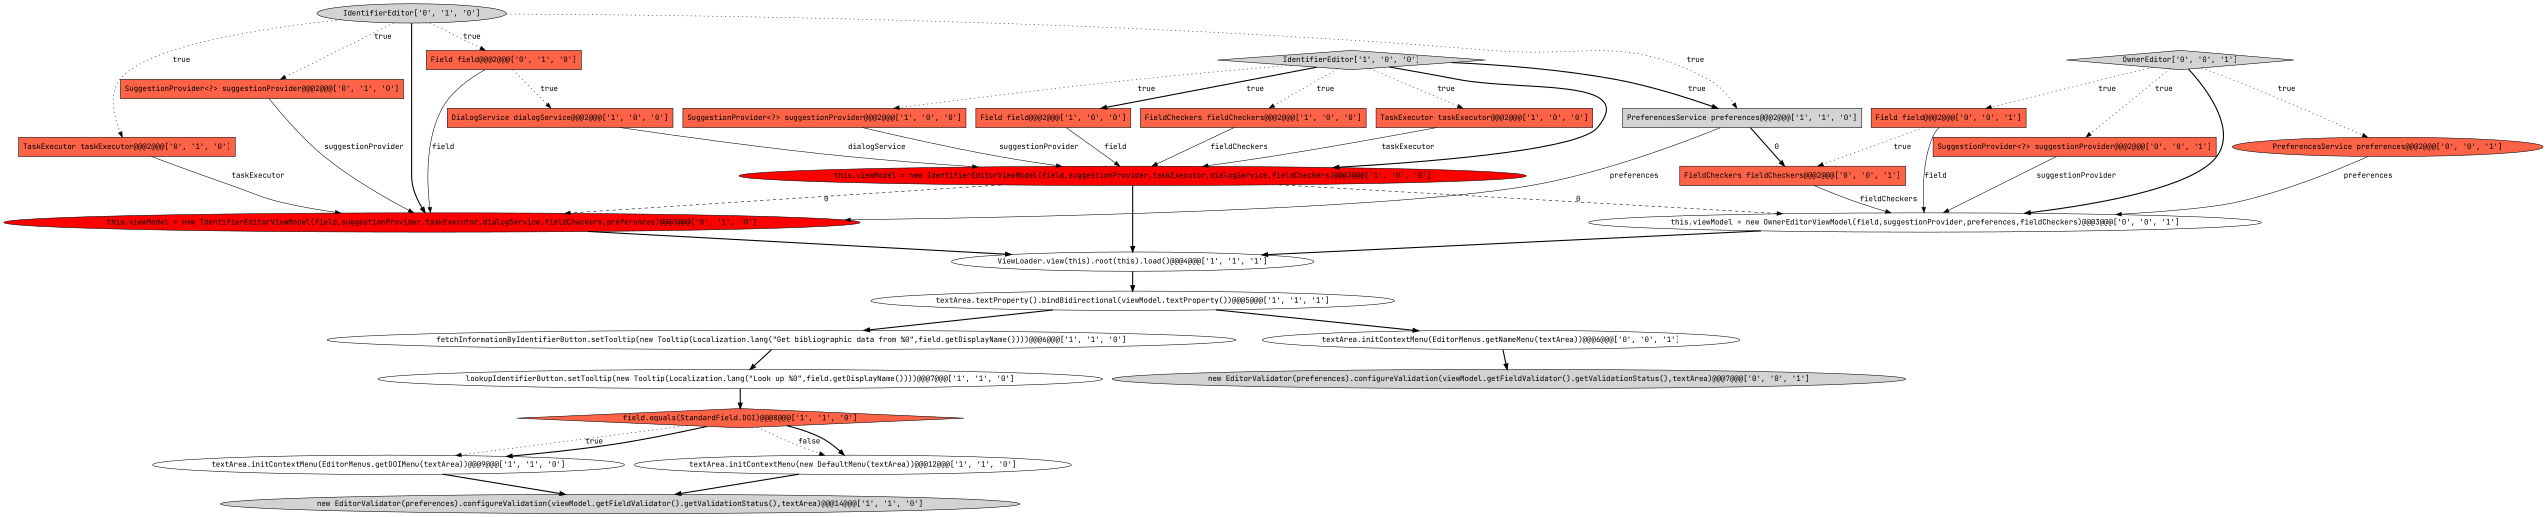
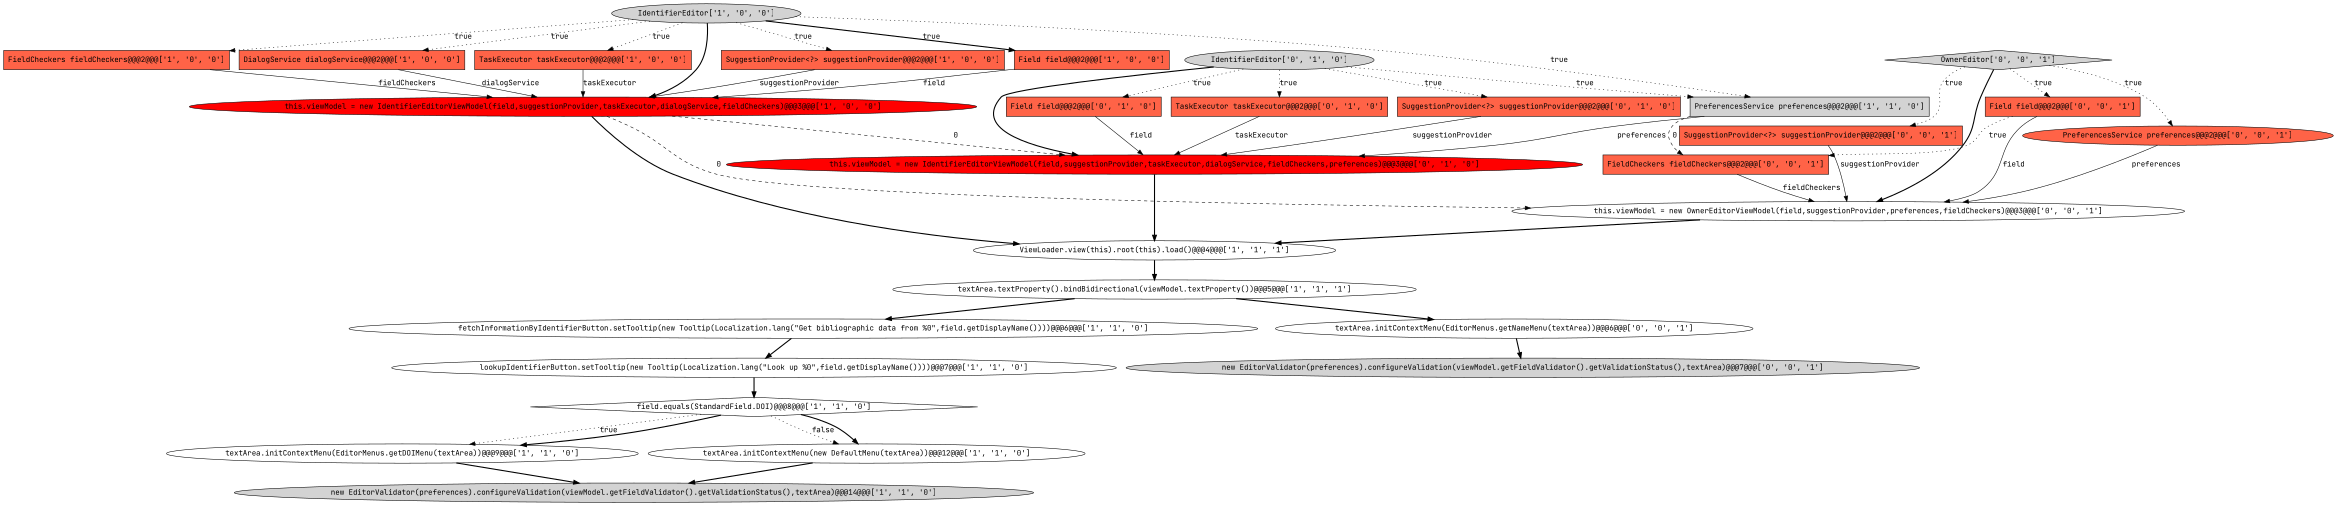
node "IdentifierEditor['1', '0', '0']": shape diamond -> ellipse
edge "IdentifierEditor['1', '0', '0']" -> "PreferencesService preferences@@@2@@@['1', '1', '0']": style bold -> dotted
edge "Field field@@@2@@@['0', '1', '0']" -> "DialogService dialogService@@@2@@@['1', '0', '0']": now "IdentifierEditor['1', '0', '0']" -> "DialogService dialogService@@@2@@@['1', '0', '0']"
edge "PreferencesService preferences@@@2@@@['1', '1', '0']" -> "FieldCheckers fieldCheckers@@@2@@@['0', '0', '1']": style bold -> dashed
node "field.equals(StandardField.DOI)@@@8@@@['1', '1', '0']": fillcolor tomato -> white
